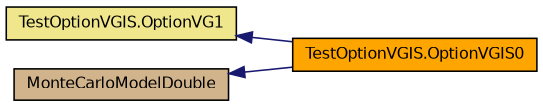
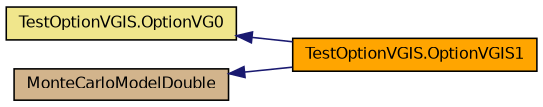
node "TestOptionVGIS.OptionVG1": label "TestOptionVGIS.OptionVG1" -> "TestOptionVGIS.OptionVG0"
node "TestOptionVGIS.OptionVGIS0": label "TestOptionVGIS.OptionVGIS0" -> "TestOptionVGIS.OptionVGIS1"
